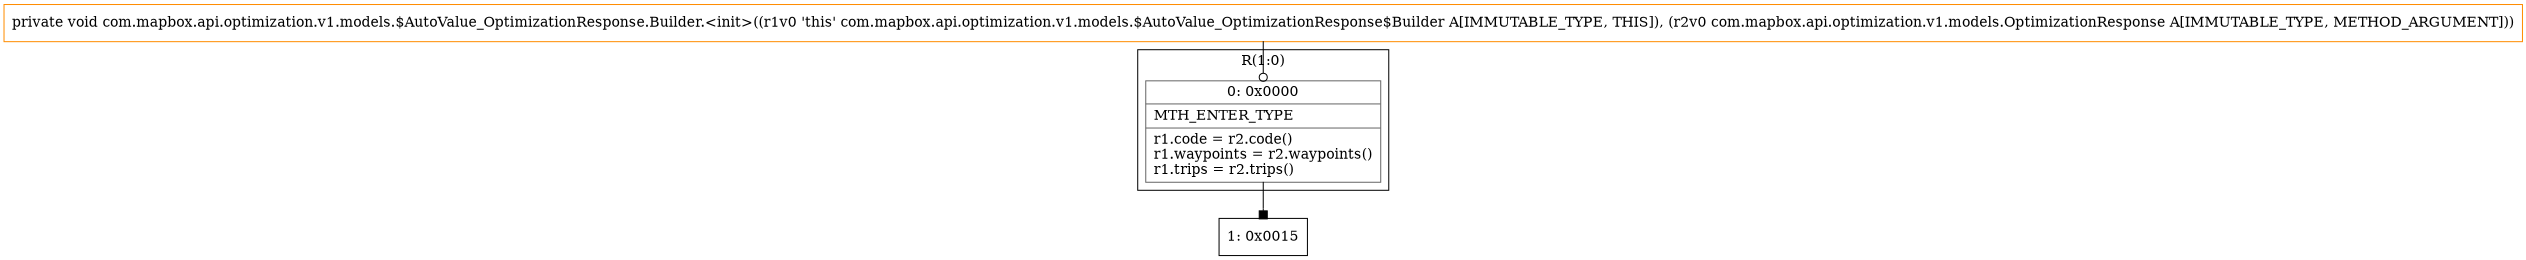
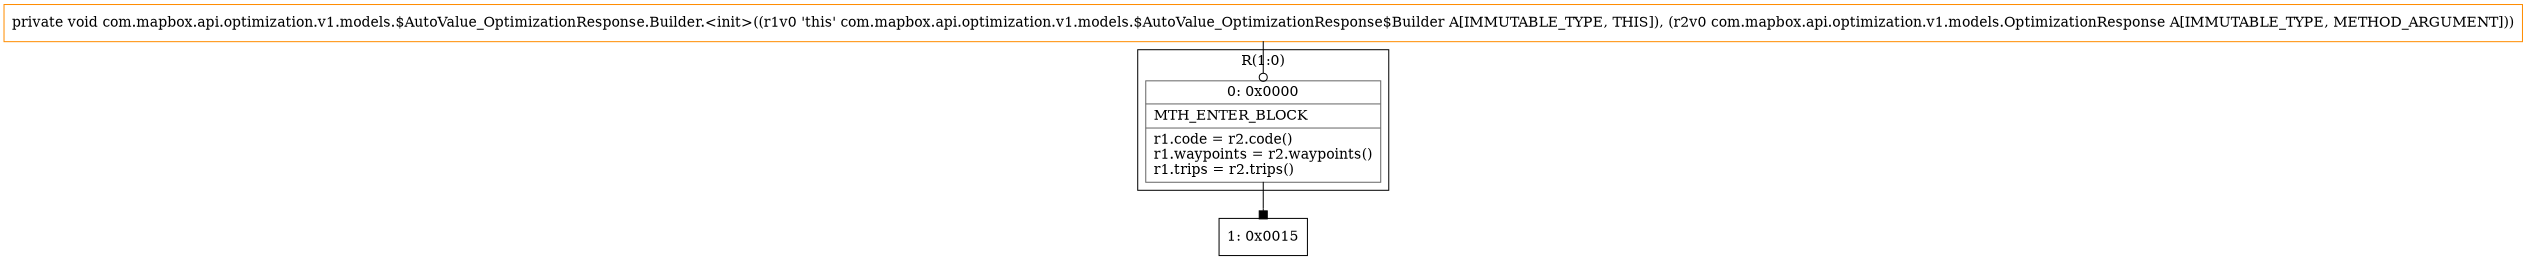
node "0: 0x0000": text "MTH_ENTER_TYPE" -> "MTH_ENTER_BLOCK"
